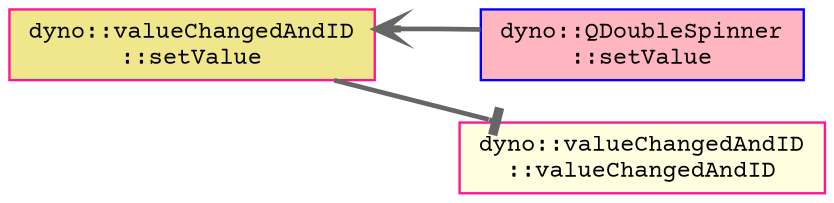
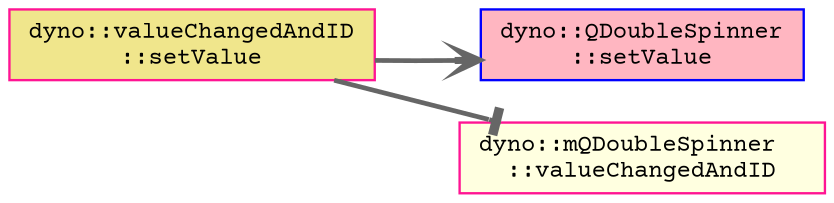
edge "dyno::QDoubleSpinner ::setValue" -> "dyno::valueChangedAndID ::setValue": reversed
node "dyno::valueChangedAndID ::valueChangedAndID": label "dyno::valueChangedAndID ::valueChangedAndID" -> "dyno::mQDoubleSpinner ::valueChangedAndID"
